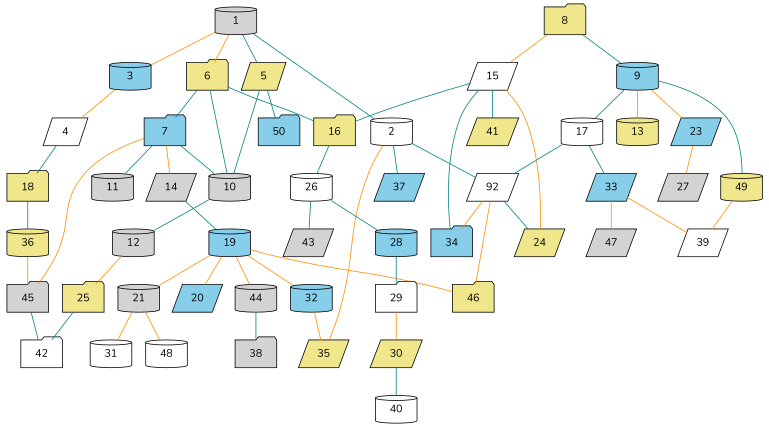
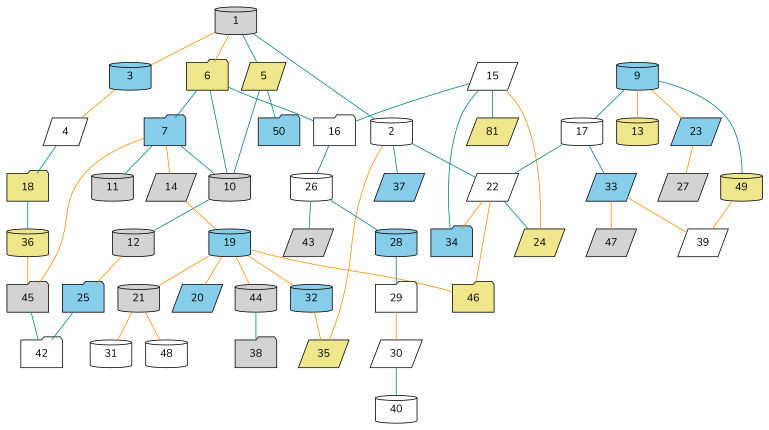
node "8": removed
node "16": fillcolor khaki -> white
node "41": label "41" -> "81"
node "92": label "92" -> "22"
edge "14" -- "19": color teal -> darkorange
node "25": fillcolor khaki -> skyblue
node "30": fillcolor khaki -> white
